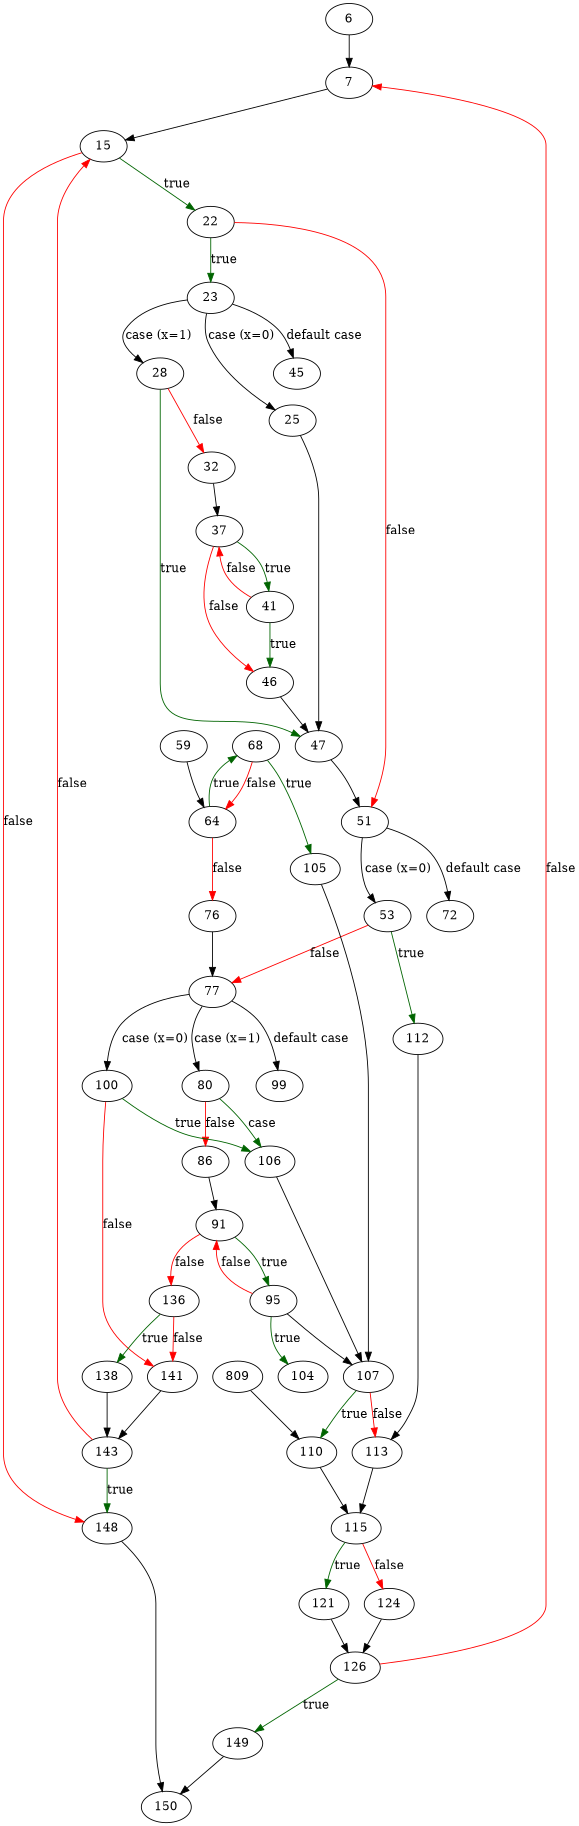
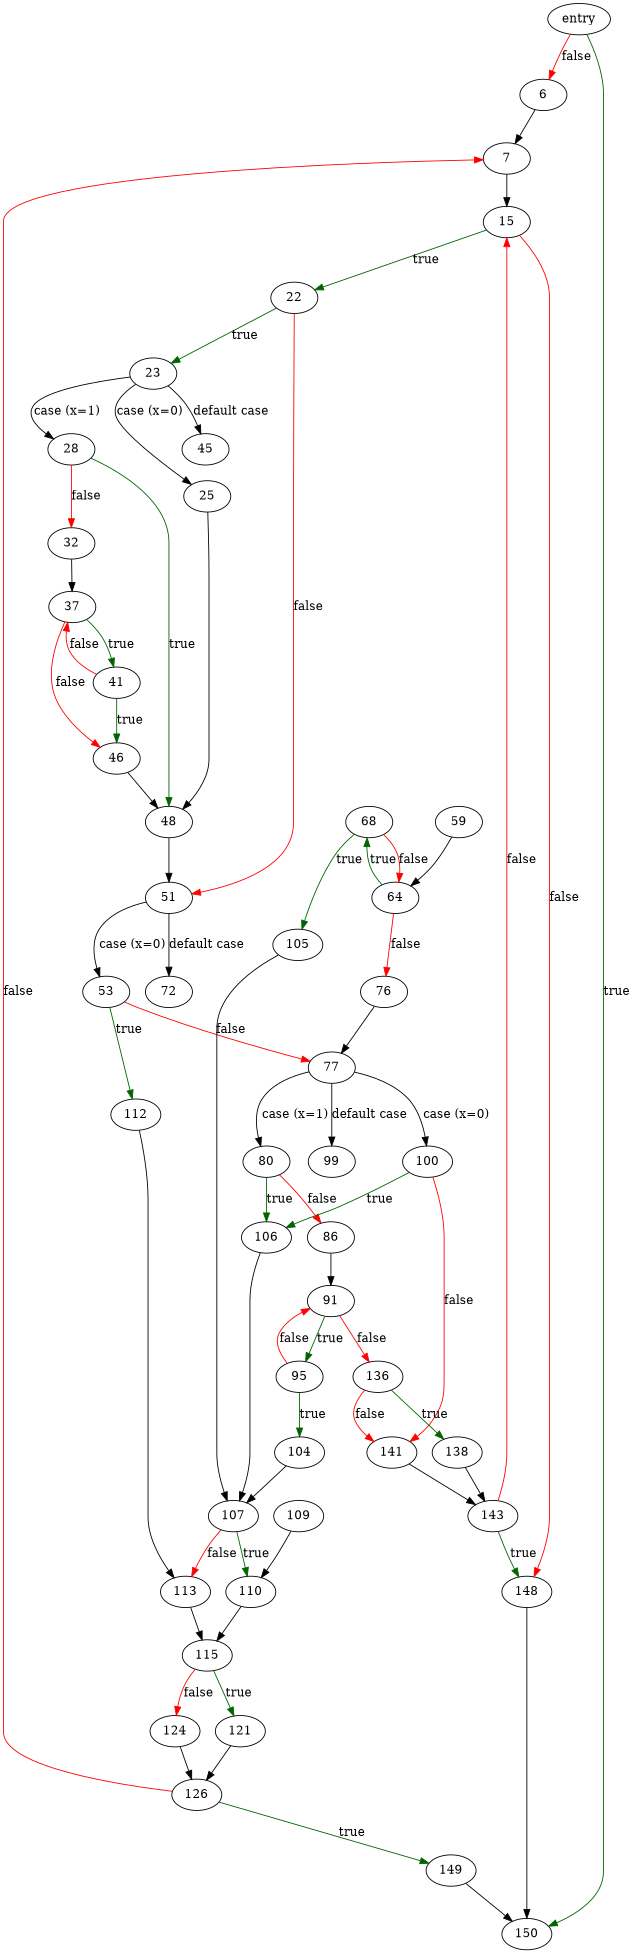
node "entry": added
node "47": label "47" -> "48"
edge "80" -> "106": label "case" -> "true"
edge "95" -> "107": now "104" -> "107"
node "809": label "809" -> "109"
